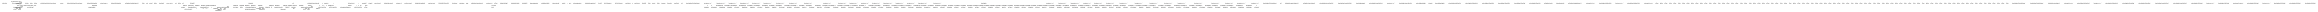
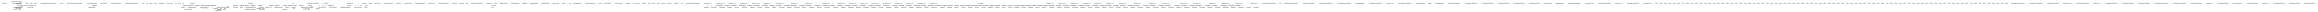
edge "Nancy.Tests.Unit.NamedPipelineBaseFixture" -> "pipeline.AddItemToStartOfPipeline(item1, true)": removed, label "Nancy.Tests.Unit.NamedPipelineBaseFixture"
